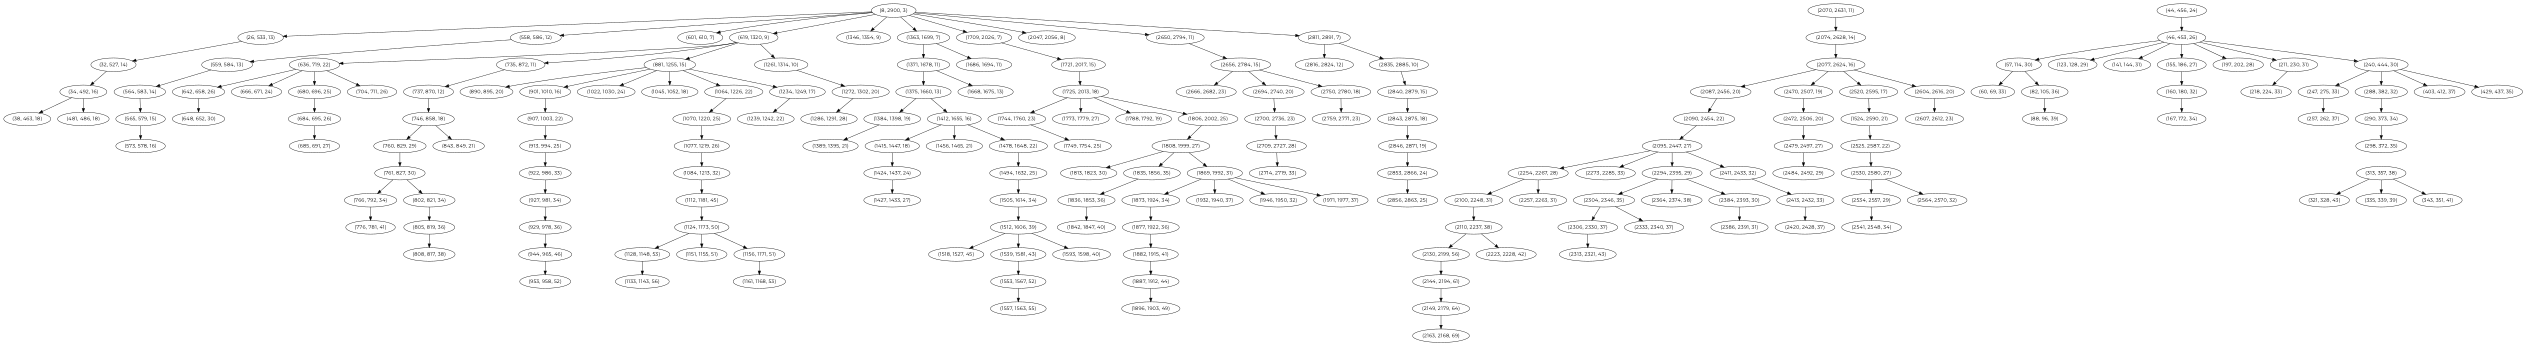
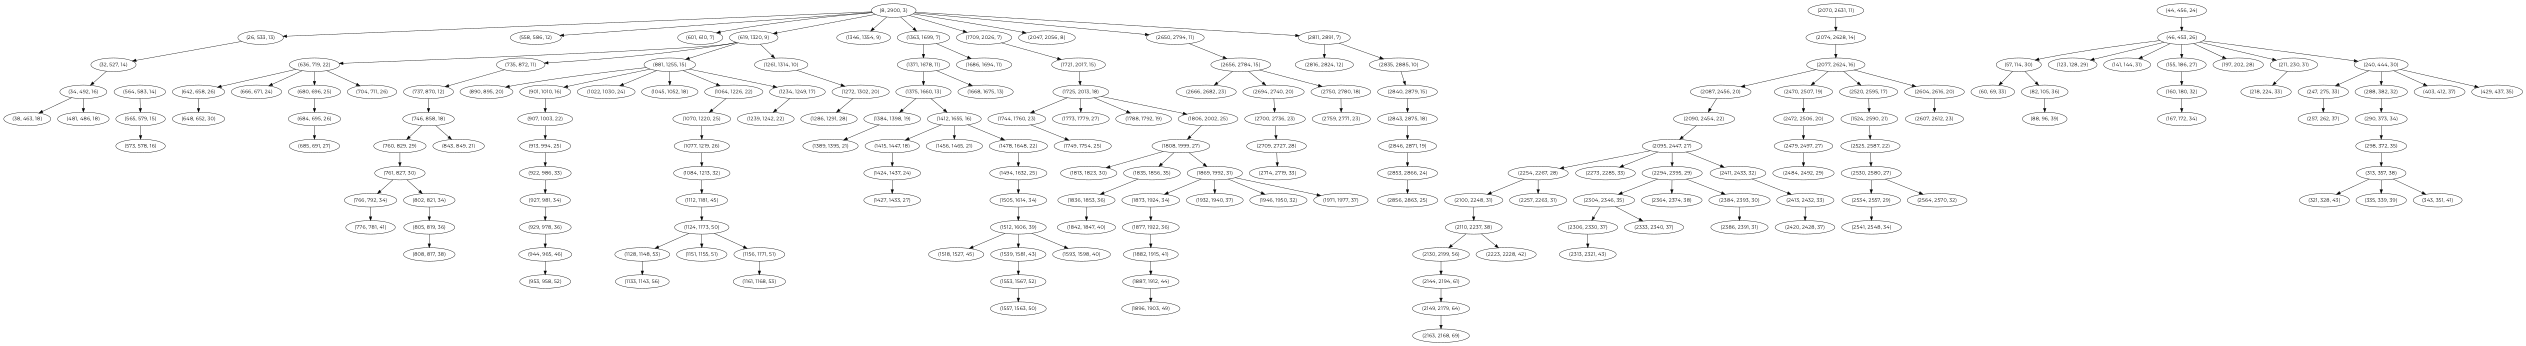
node "(559, 584, 13)": removed
edge "(298, 372, 35)" -> "(313, 357, 38)": added
node "(1557, 1563, 55)": label "(1557, 1563, 55)" -> "(1557, 1563, 50)"
